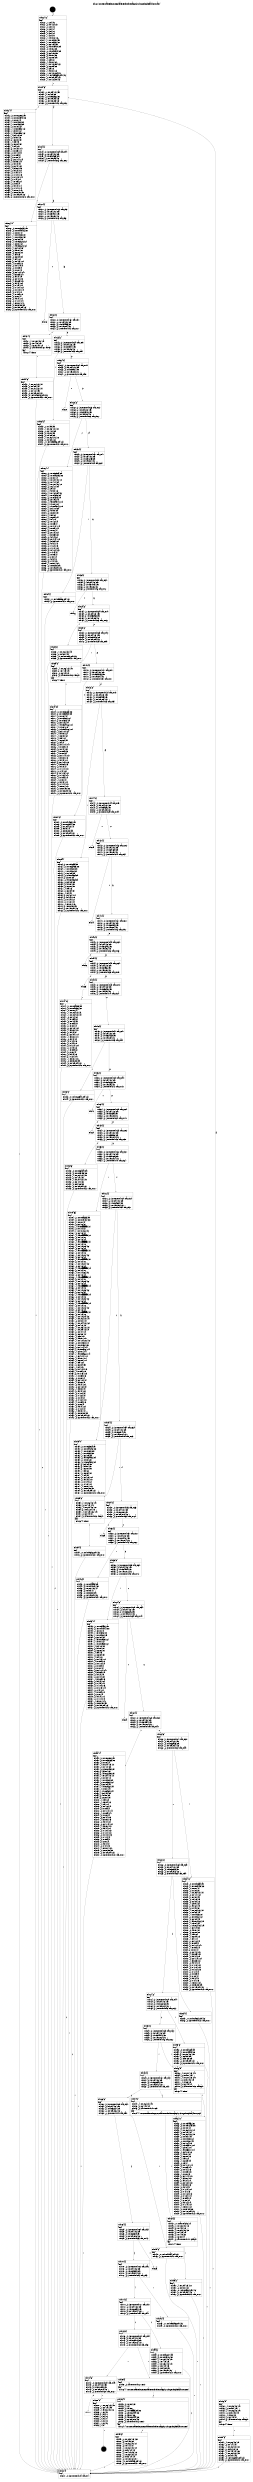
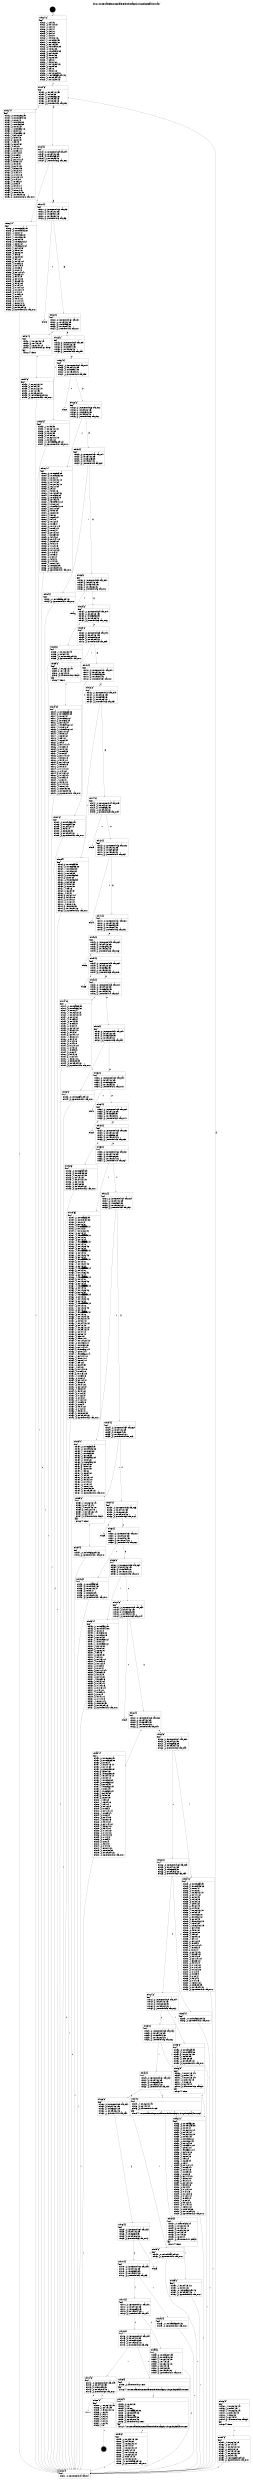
edge "0x401498 [28]" -> "0x4014b4 [28]": removed, label "22"
edge "0x40233e" -> "0x40177a [106]": now "0x4014d0 [28]" -> "0x40177a [106]"
